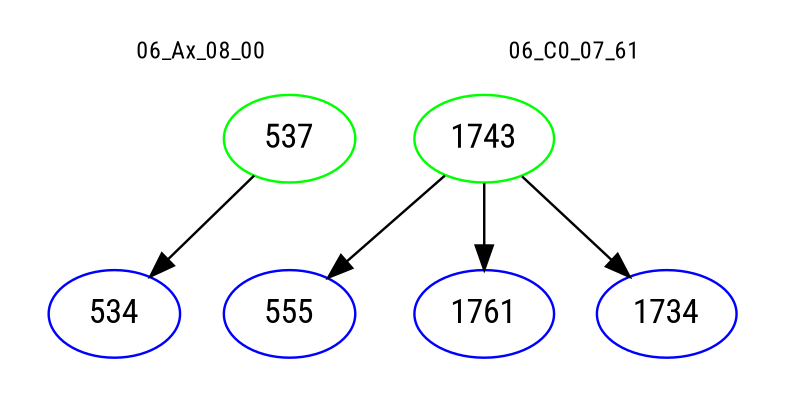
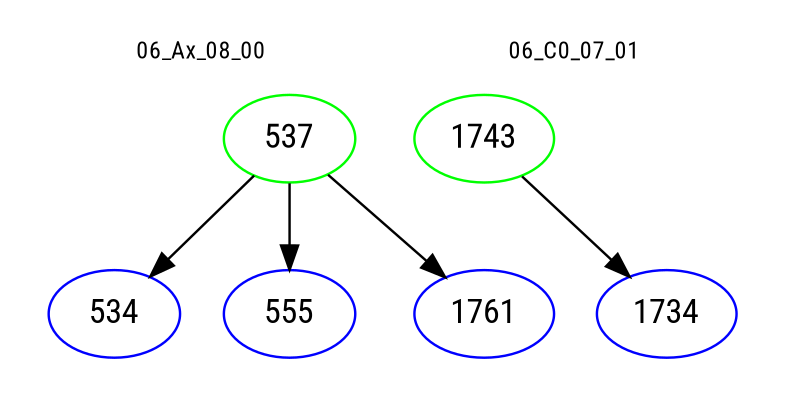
cluster "06_C0_07_61": label "06_C0_07_61" -> "06_C0_07_01"
edge "1743" -> "555": now "537" -> "555"
edge "1743" -> "1761": now "537" -> "1761"
